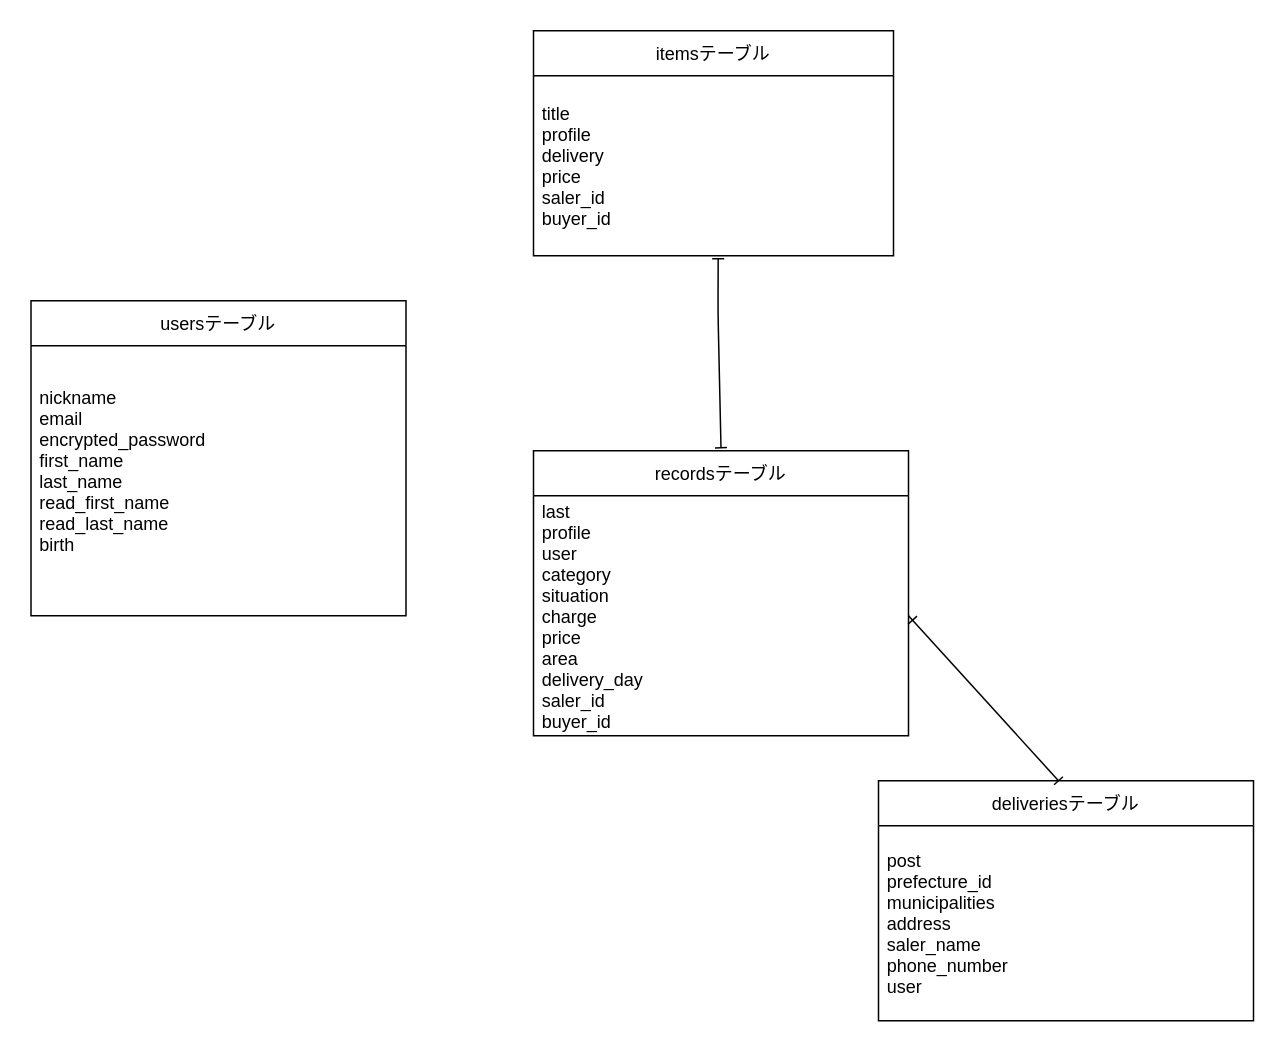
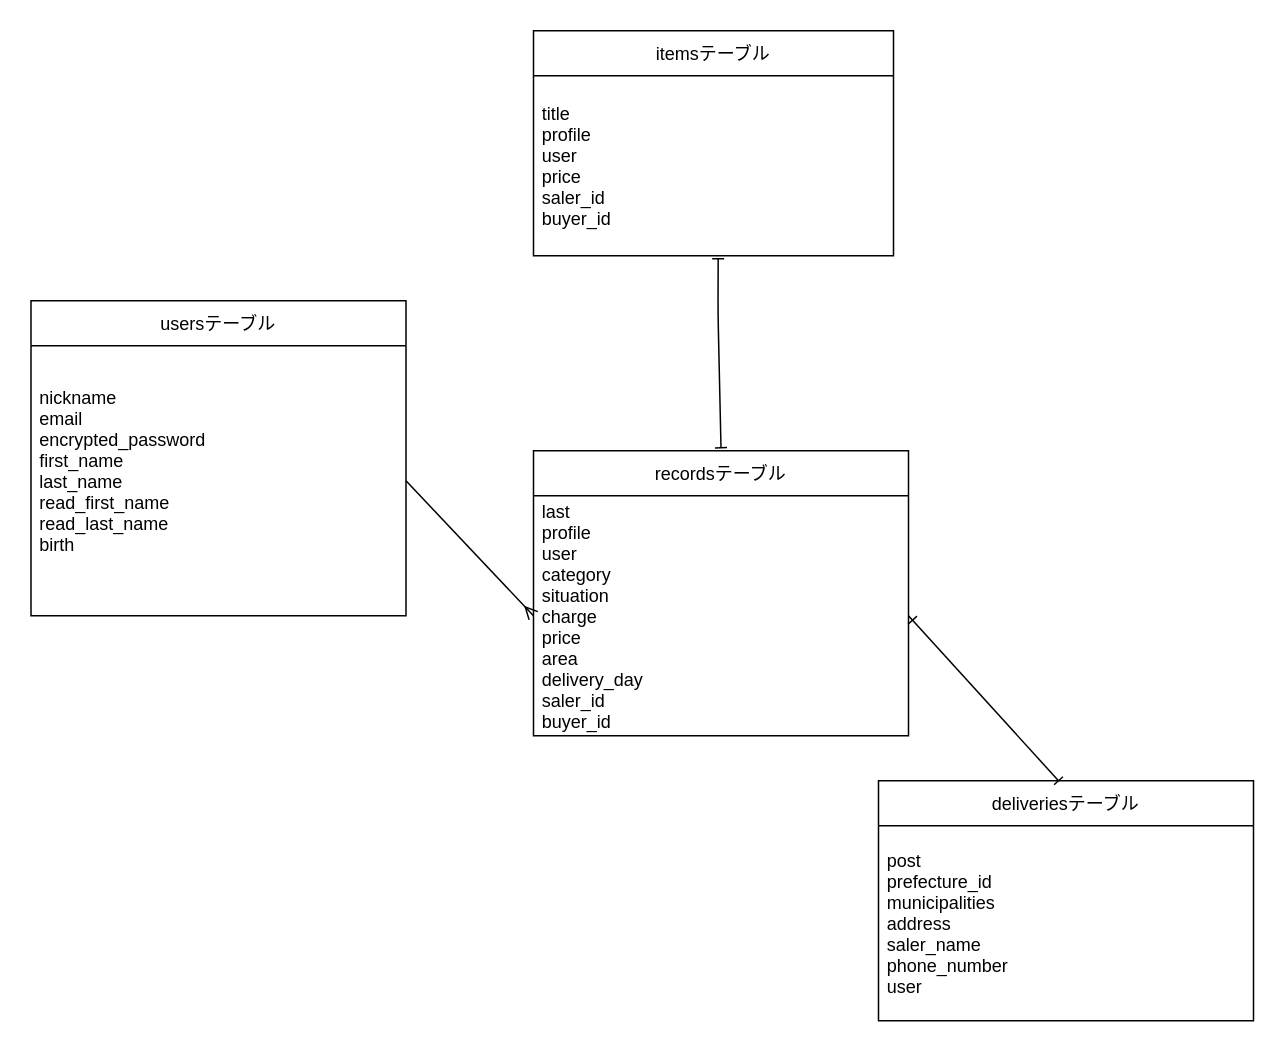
node "title profile delivery price saler_id buyer_id": label "title profile delivery price saler_id buyer_id" -> "title profile user price saler_id buyer_id"
edge "nickname email encrypted_password first_name last_name read_first_name read_last_name birth" -> "last profile user category situation charge price area delivery_day saler_id buyer_id": added
